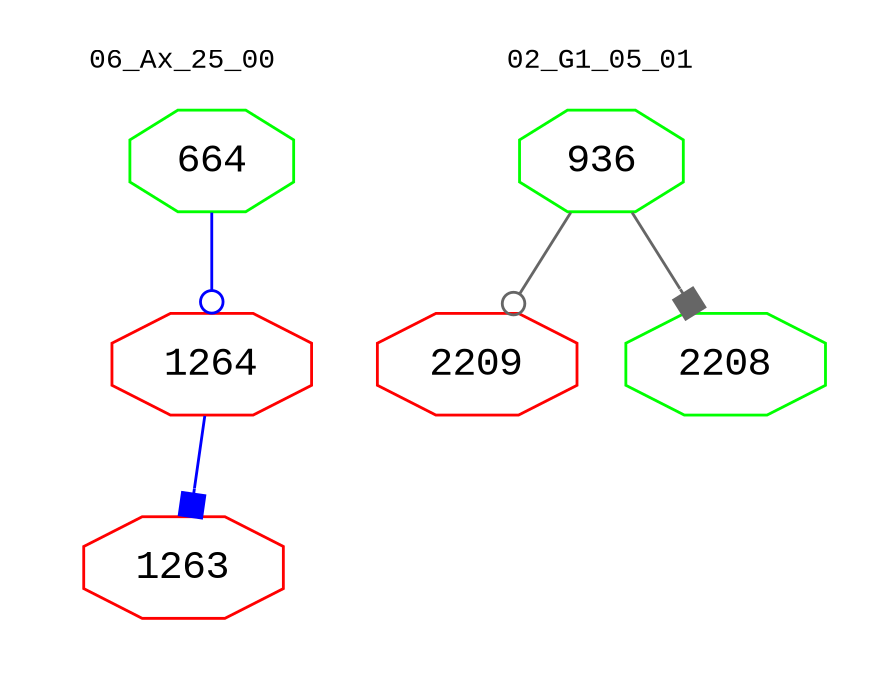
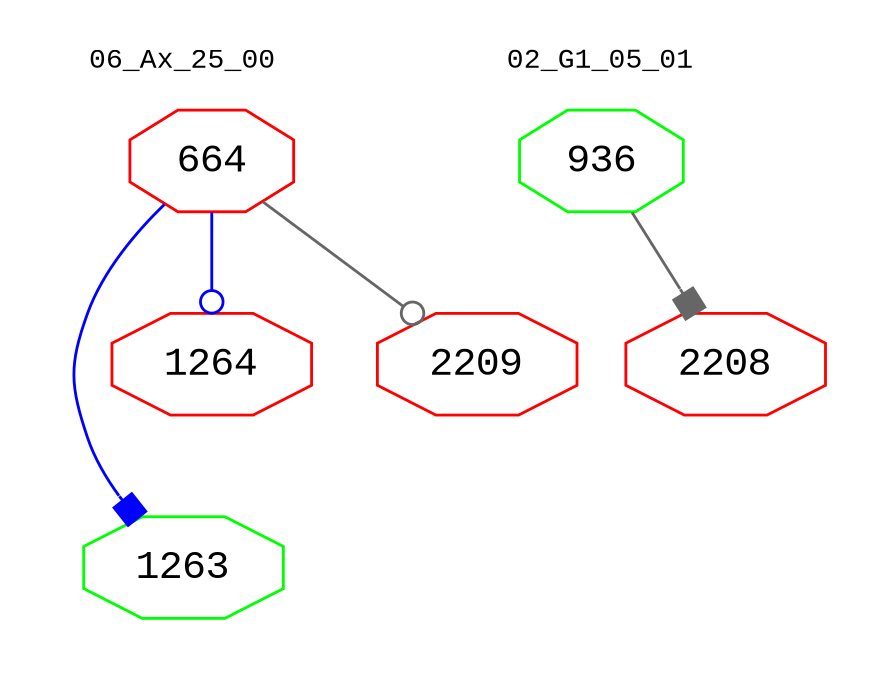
node "664": color green -> red
edge "936" -> "2209": now "664" -> "2209"
node "2208": color green -> red
edge "1264" -> "1263": now "664" -> "1263"
node "1263": color red -> green
